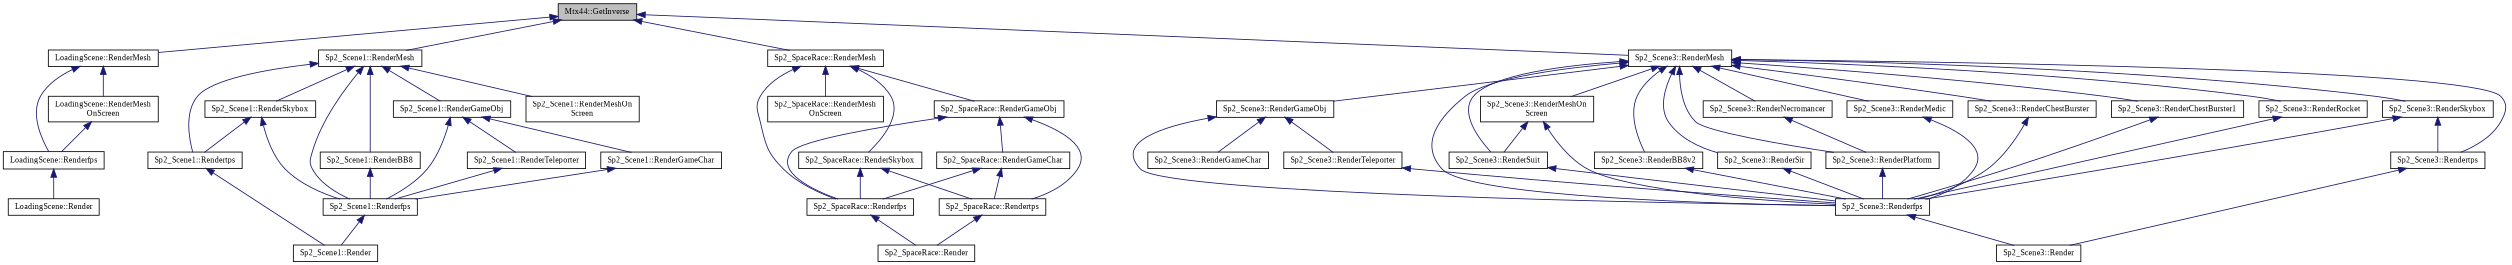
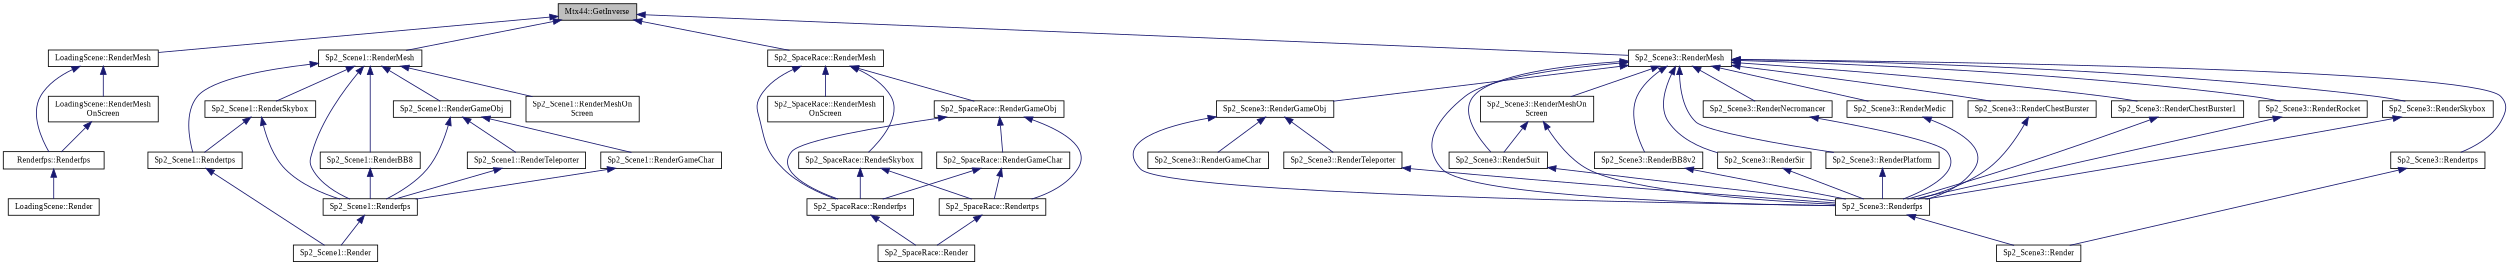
edge "Sp2_Scene3::RenderPlatform" -> "Sp2_Scene3::RenderNecromancer": now "Sp2_Scene3::Renderfps" -> "Sp2_Scene3::RenderNecromancer"
edge "Sp2_Scene3::Rendertps" -> "Sp2_Scene3::RenderSkybox": removed
node "LoadingScene::Renderfps": label "LoadingScene::Renderfps" -> "Renderfps::Renderfps"
